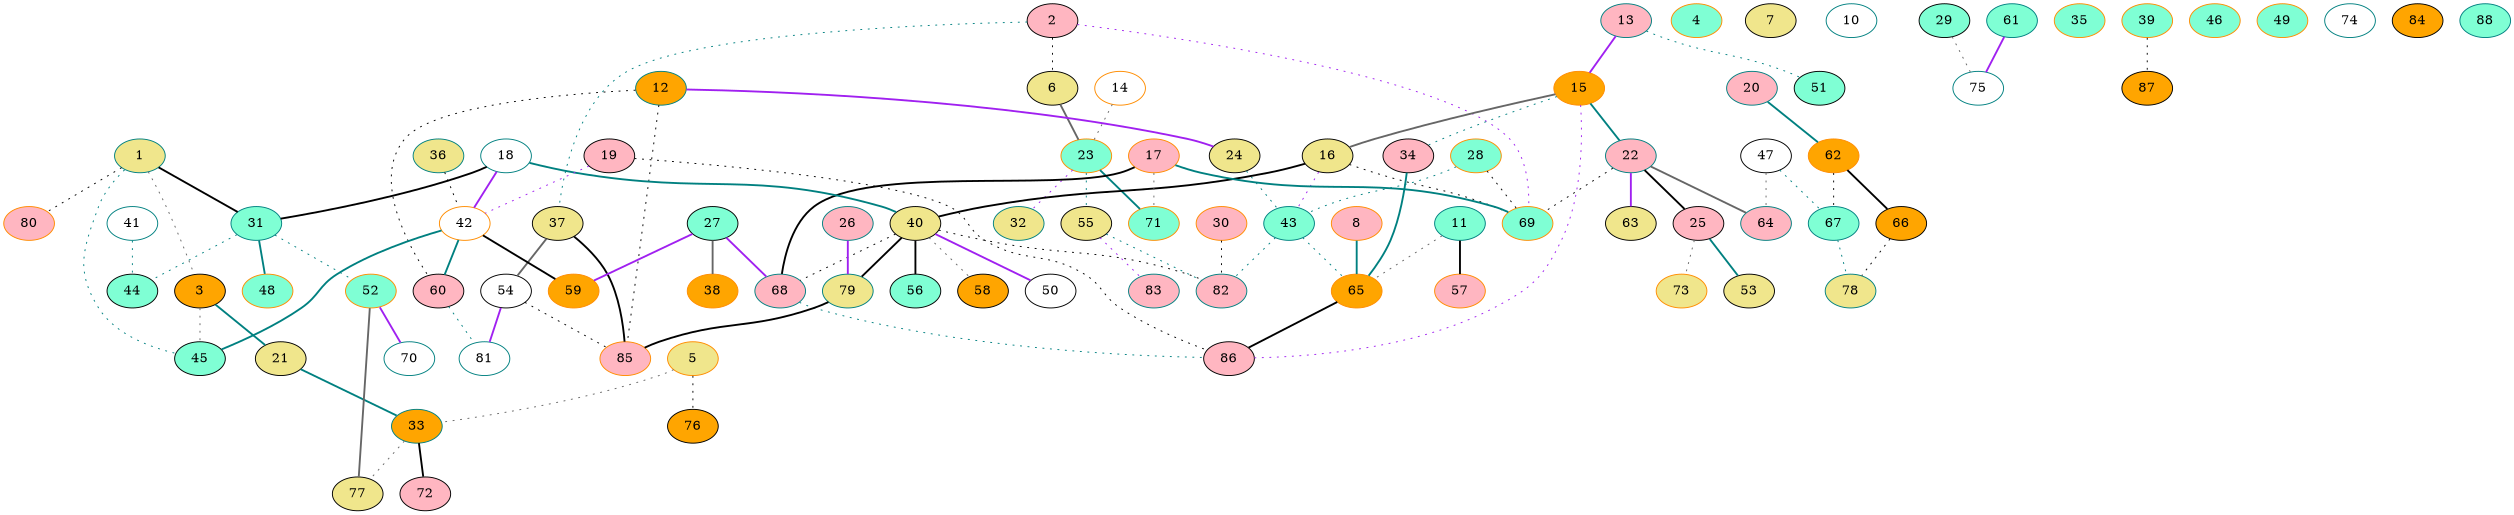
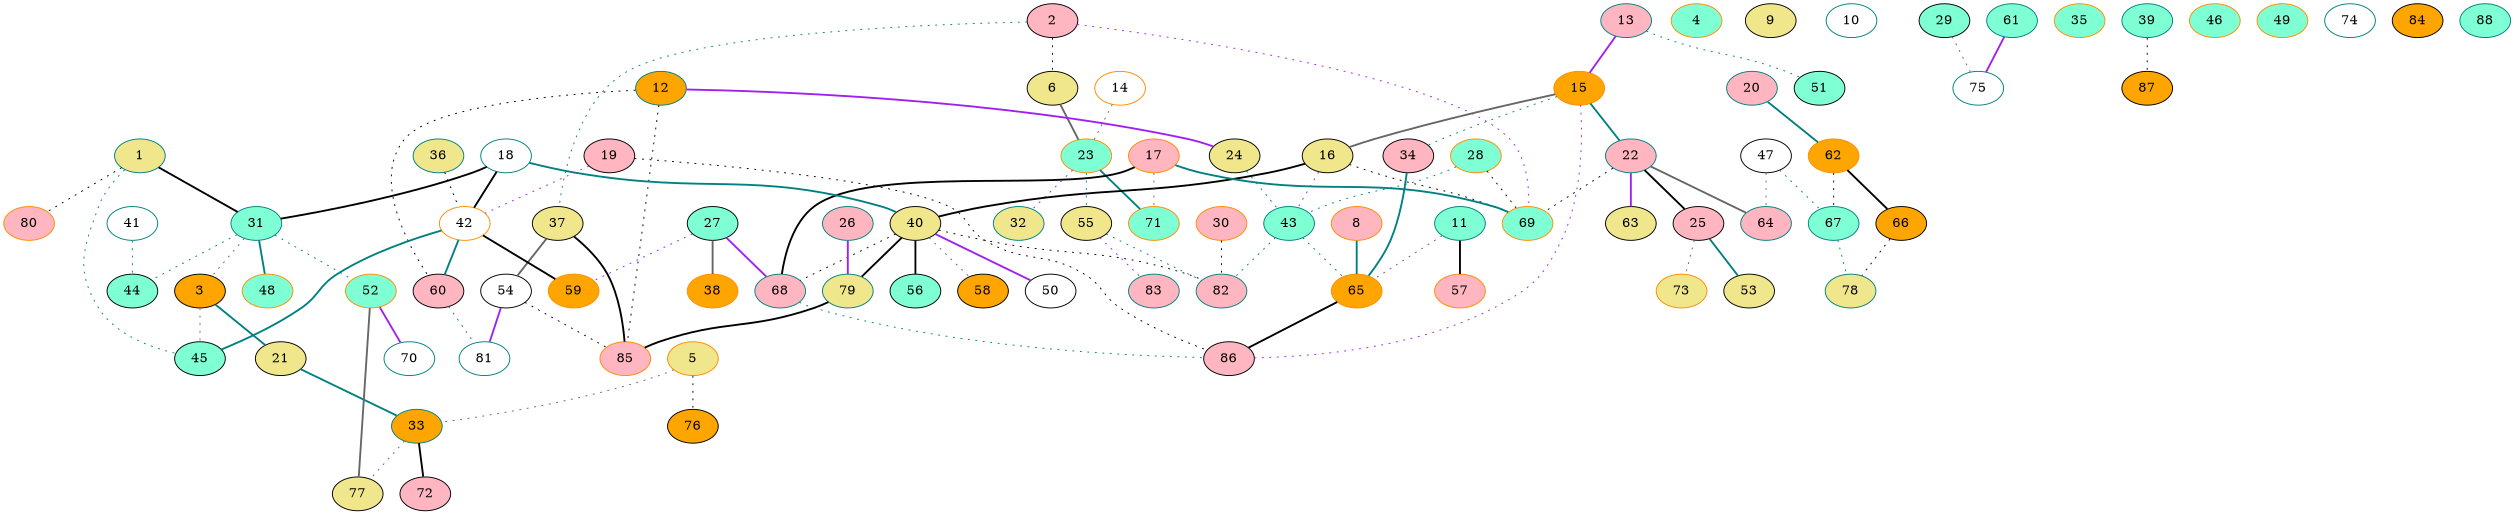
node "7": label "7" -> "9"
node "39": color darkorange -> teal
edge "18" -- "42": color purple -> black
edge "1" -- "3": now "31" -- "3"
edge "27" -- "59": style bold -> dotted
